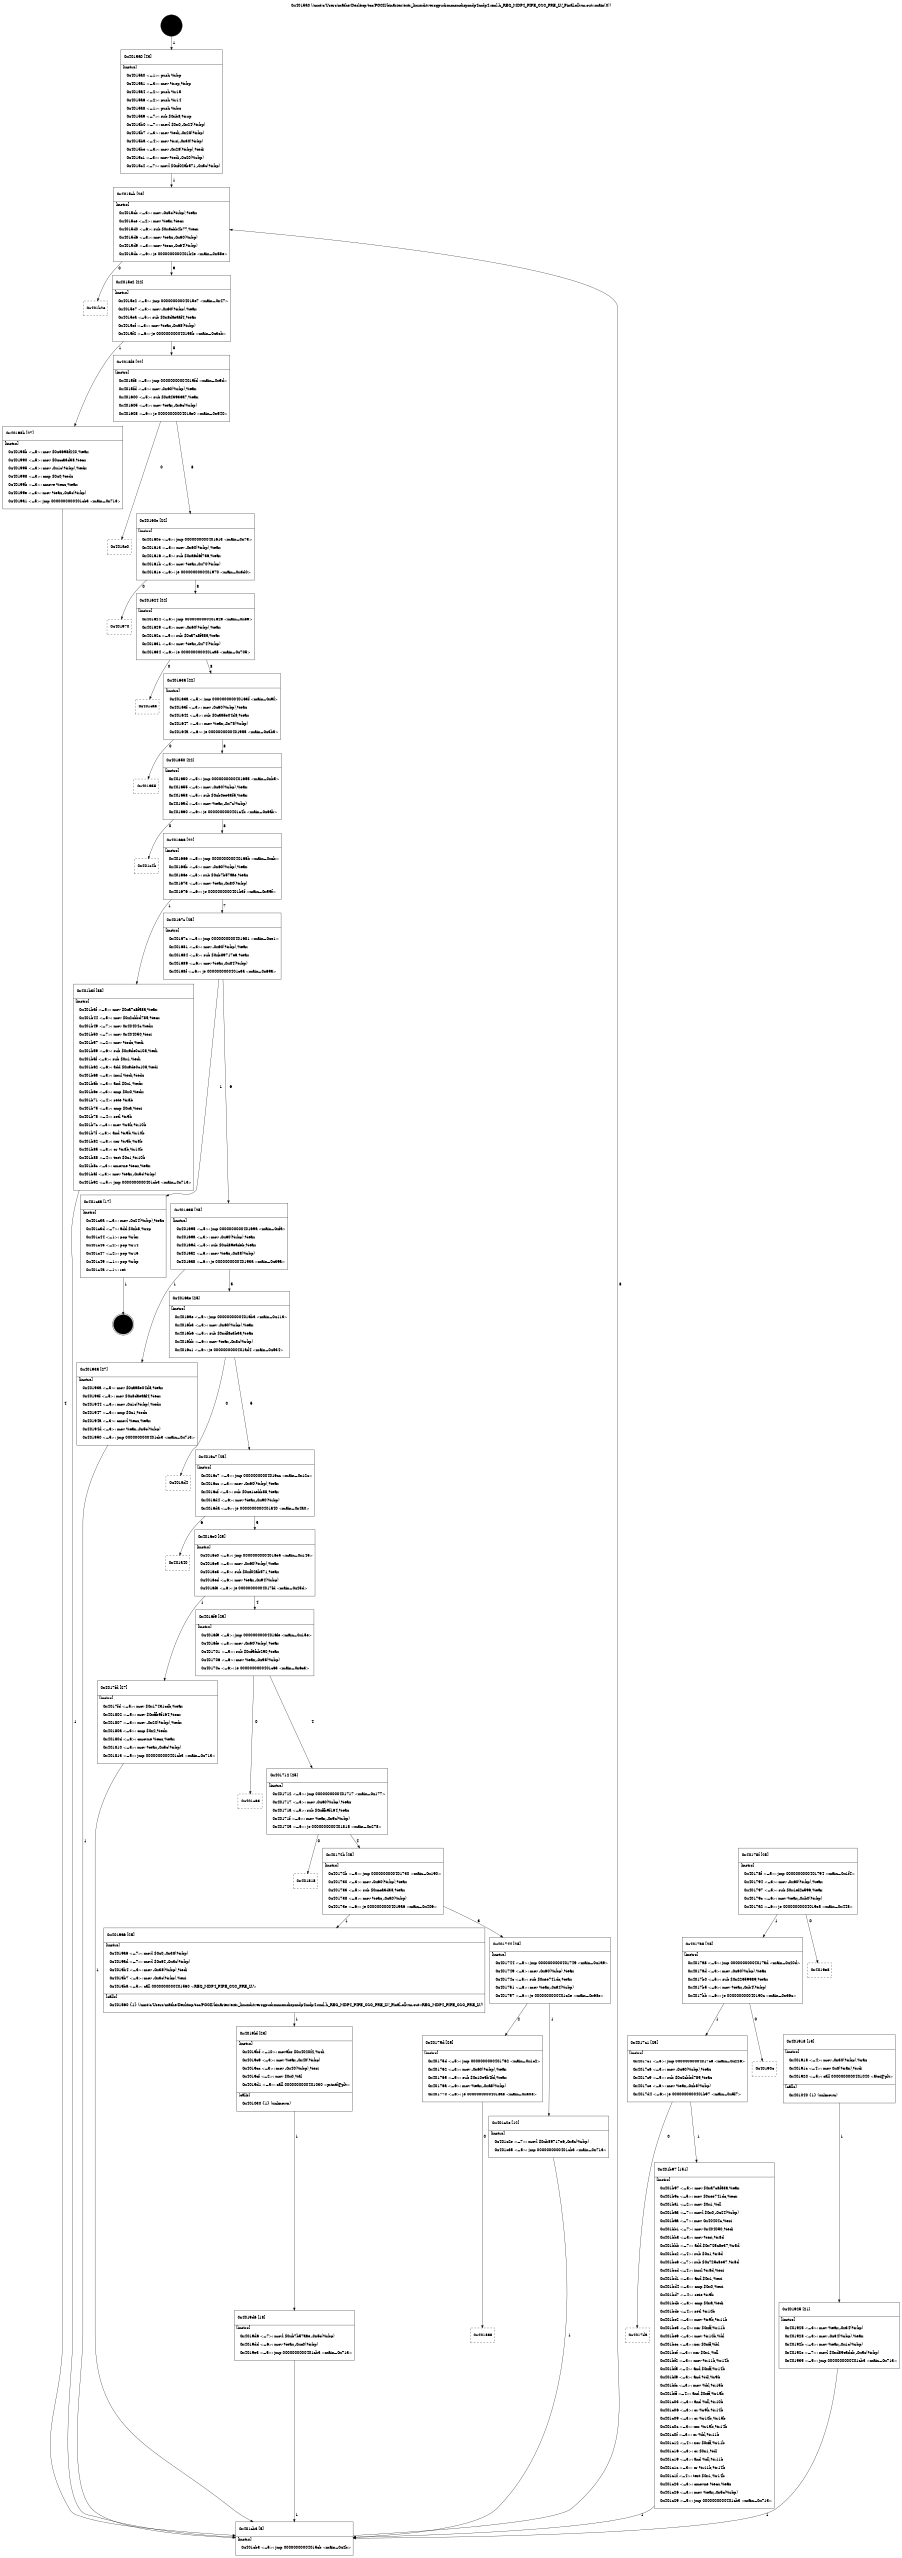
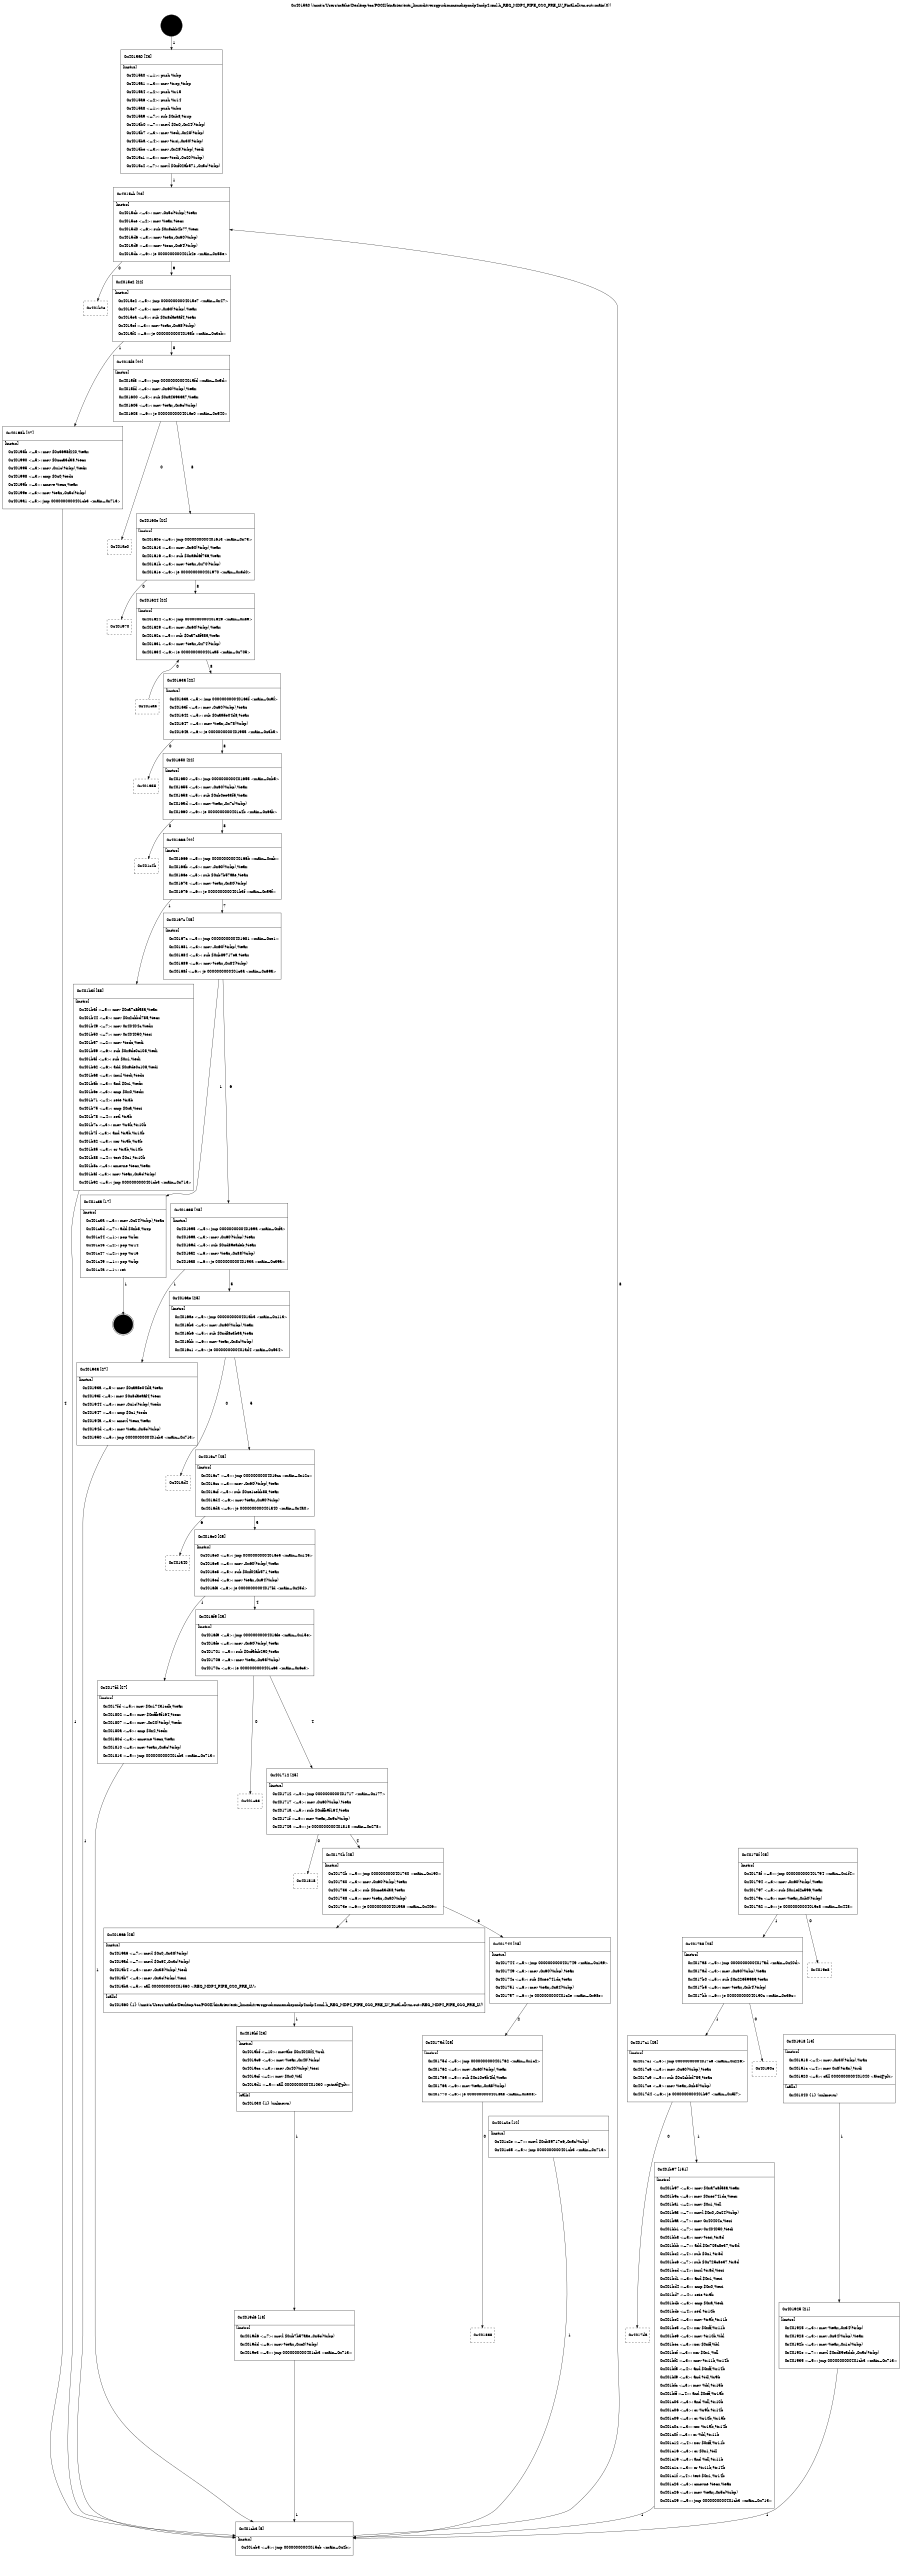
edge "0x401624 [22]" -> "0x401ca5": reversed
edge "0x401744 [25]" -> "0x401c2e [12]": removed, label "1"
